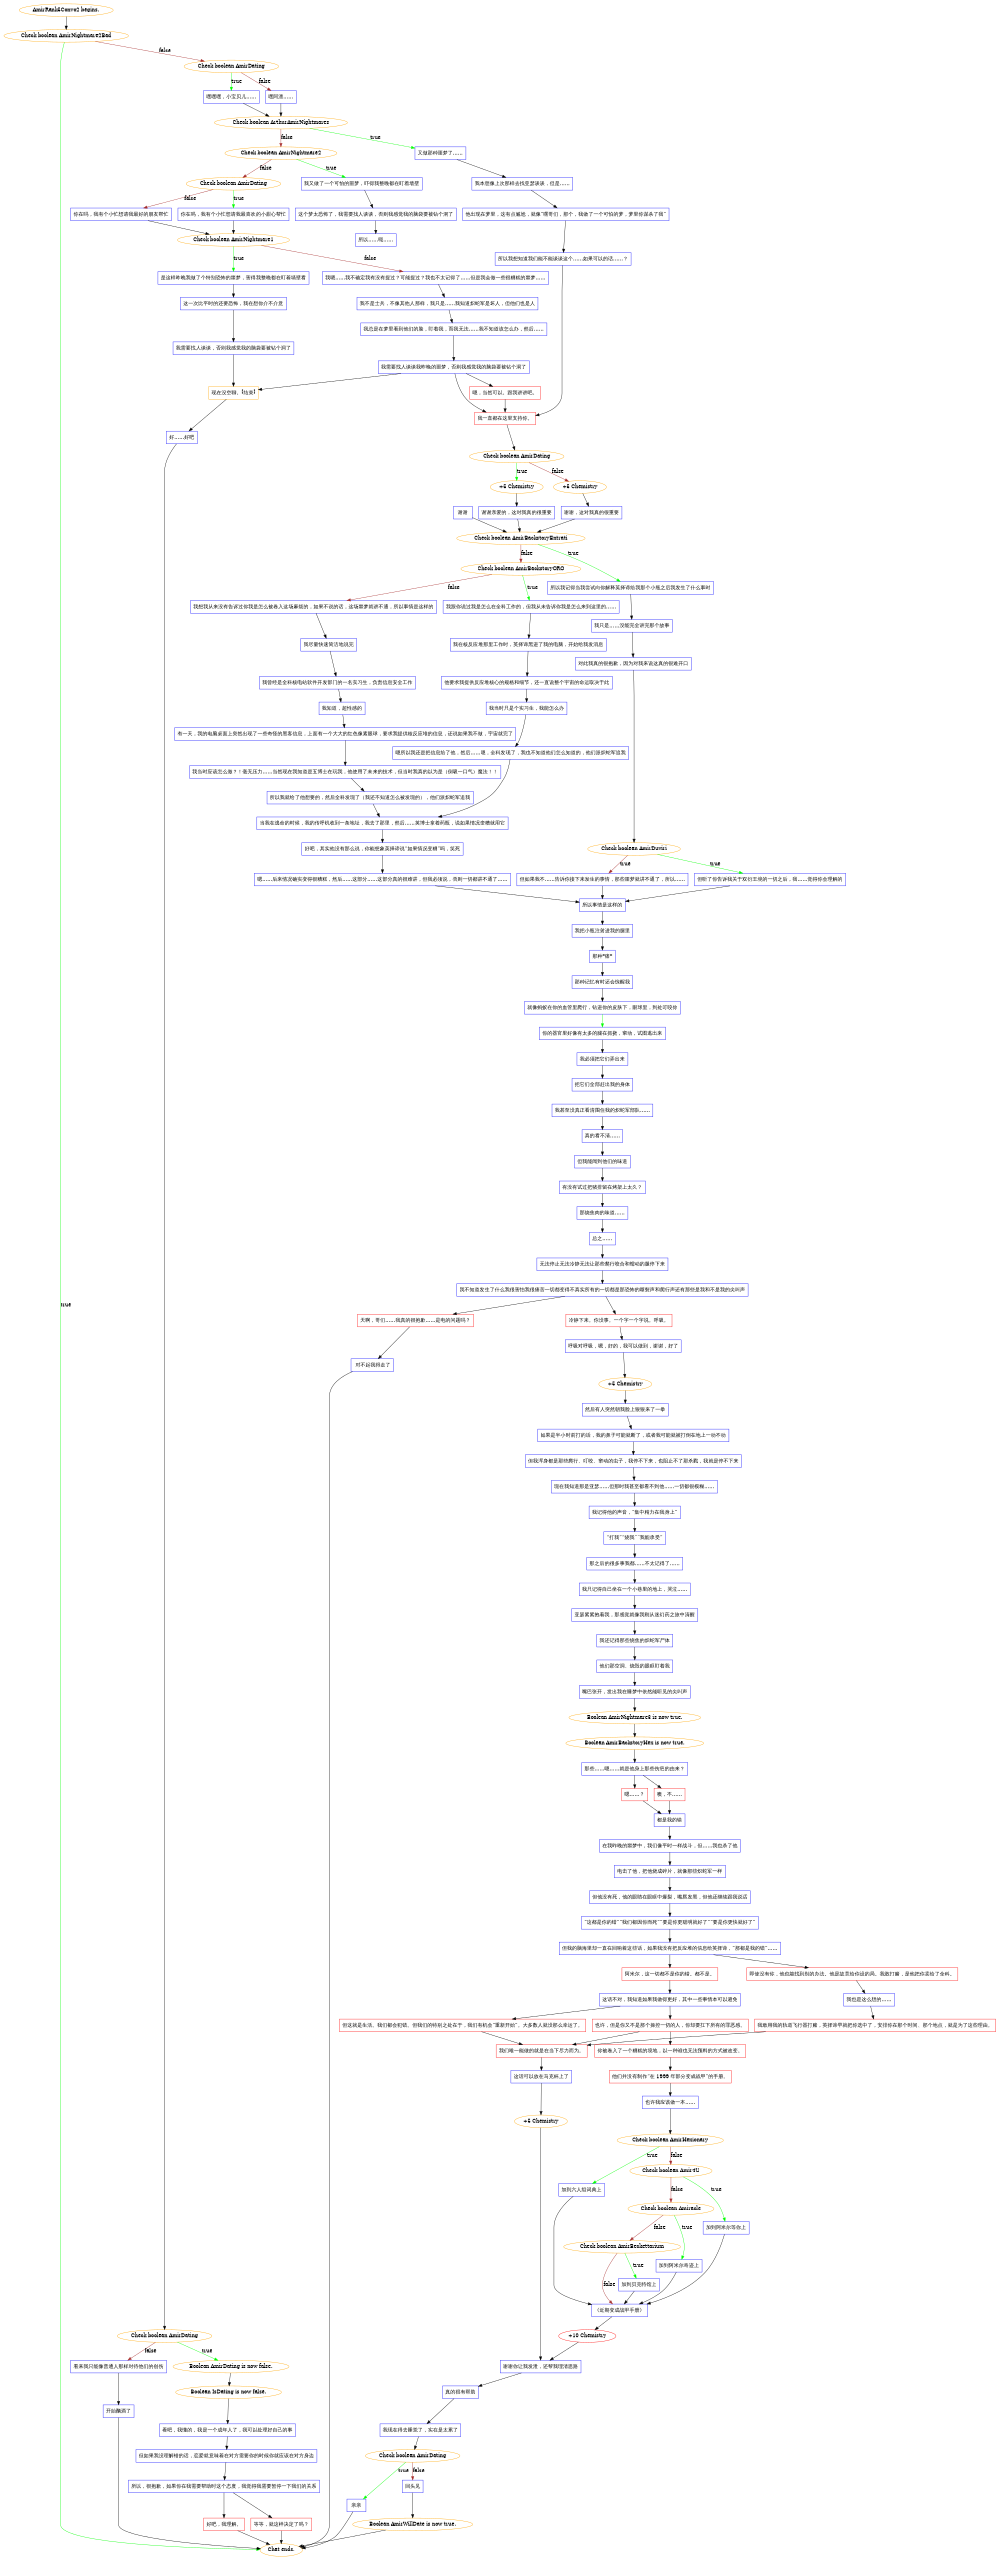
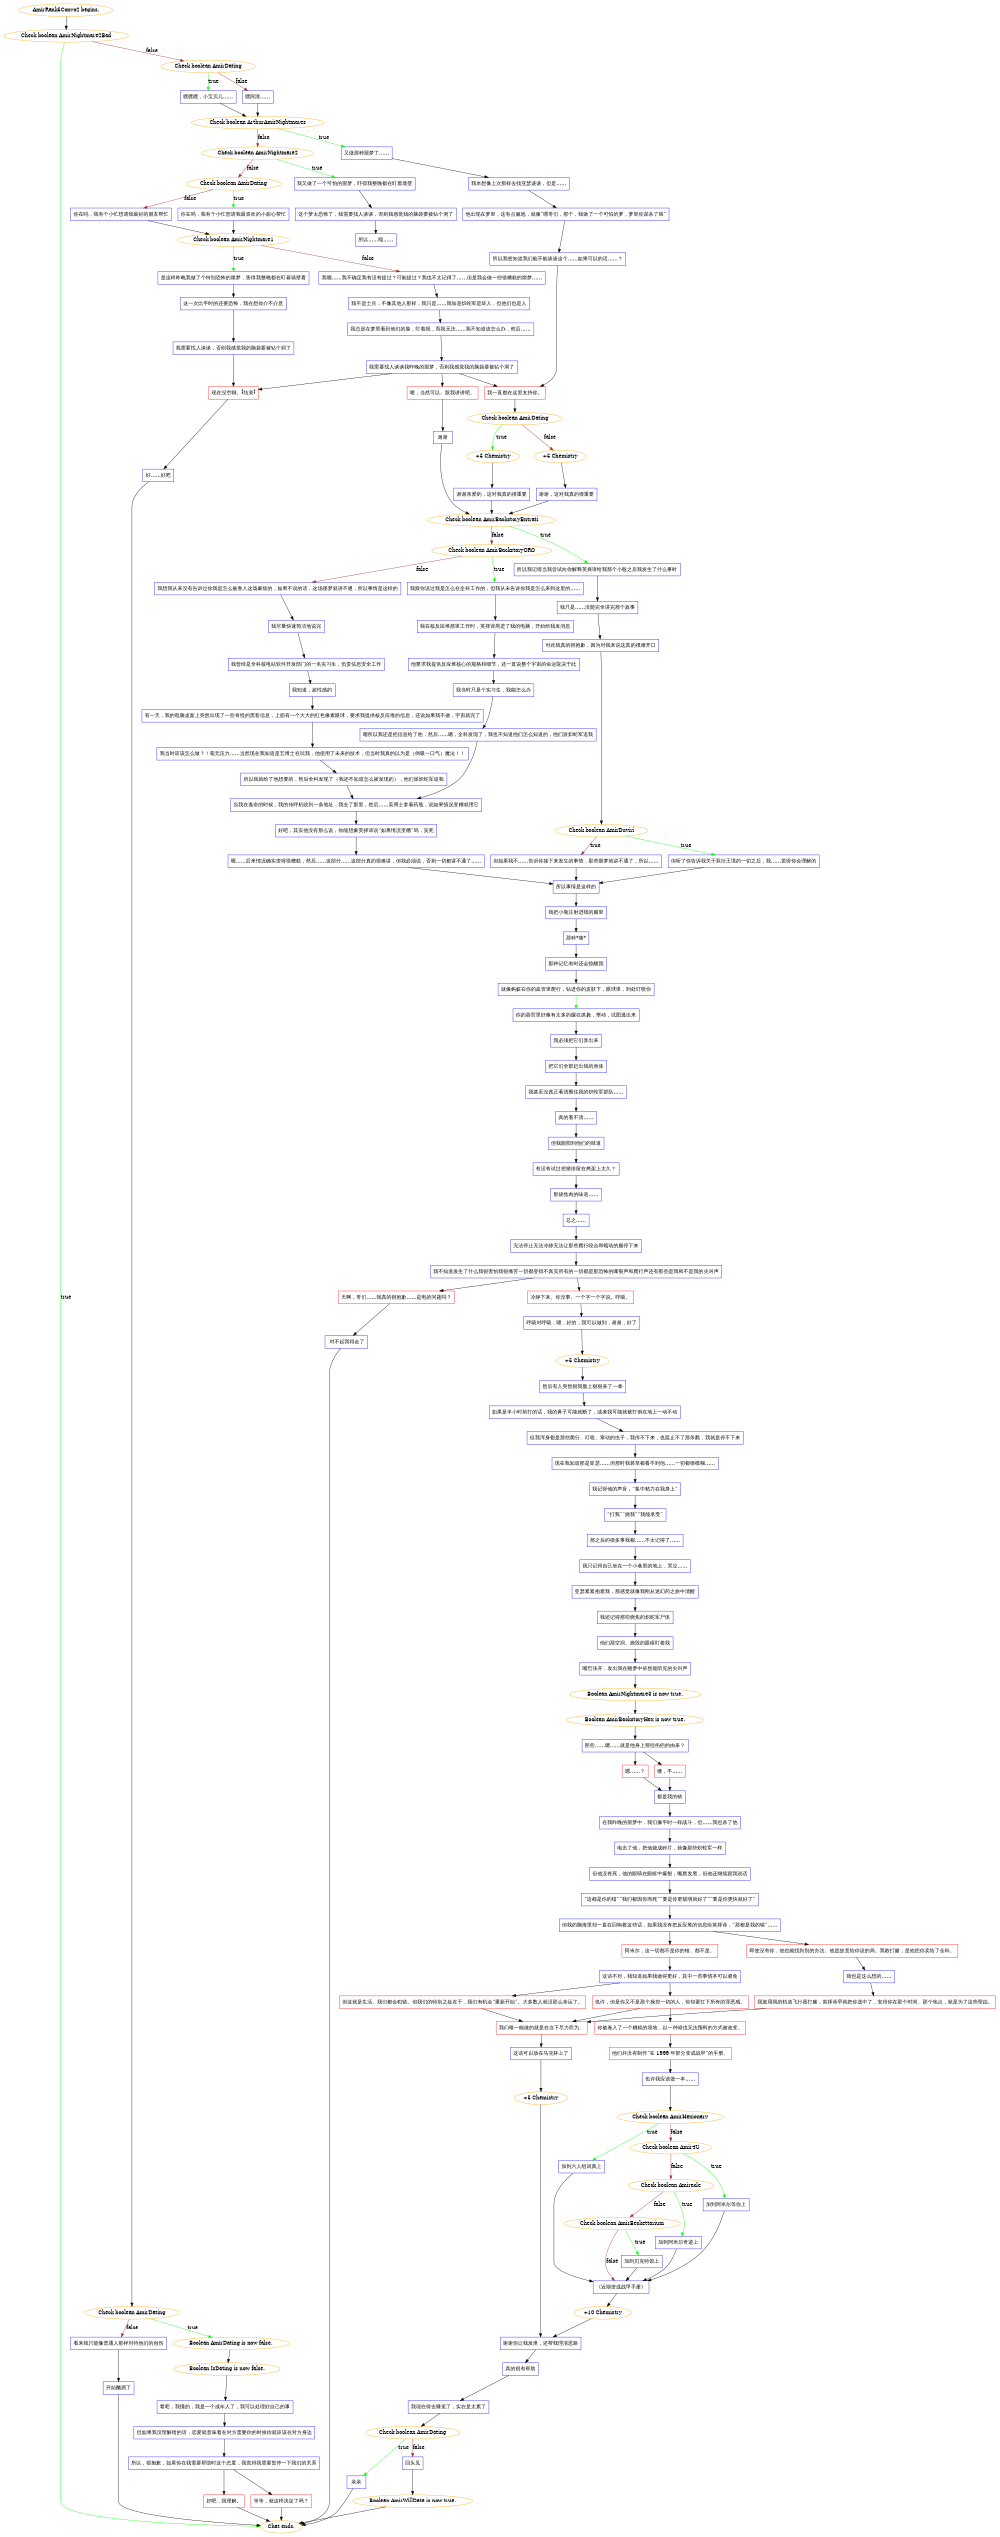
node "现在没空聊。[结束]": color orange -> red
edge "嗯，当然可以。跟我讲讲吧。" -> "我一直都在这里支持你。": now "嗯，当然可以。跟我讲讲吧。" -> "谢谢"
node "+10 Chemistry": color red -> orange
